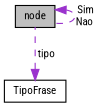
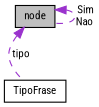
edge "node" -> "TipoFrase": reversed
